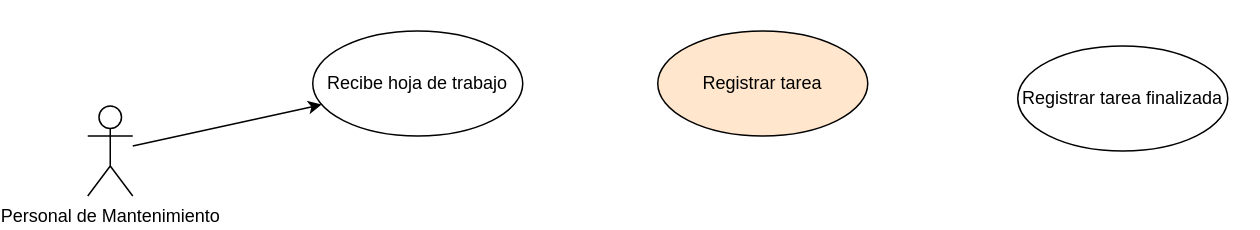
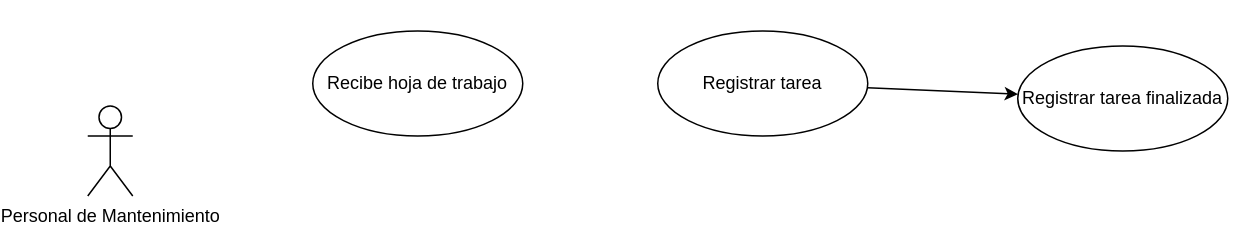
node "Registrar tarea": fillcolor #ffe6cc -> #ffffff
edge "Registrar tarea" -> "Registrar tarea finalizada": added
edge "Personal de Mantenimiento" -> "Recibe hoja de trabajo": removed
